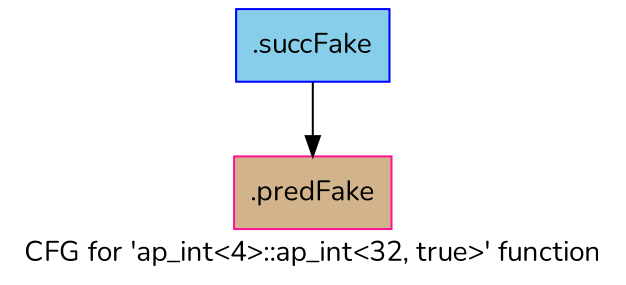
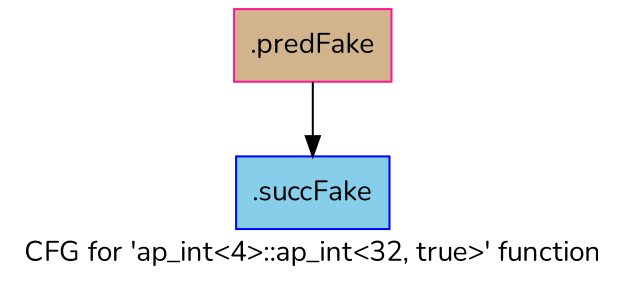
edge ".succFake" -> ".predFake": reversed
